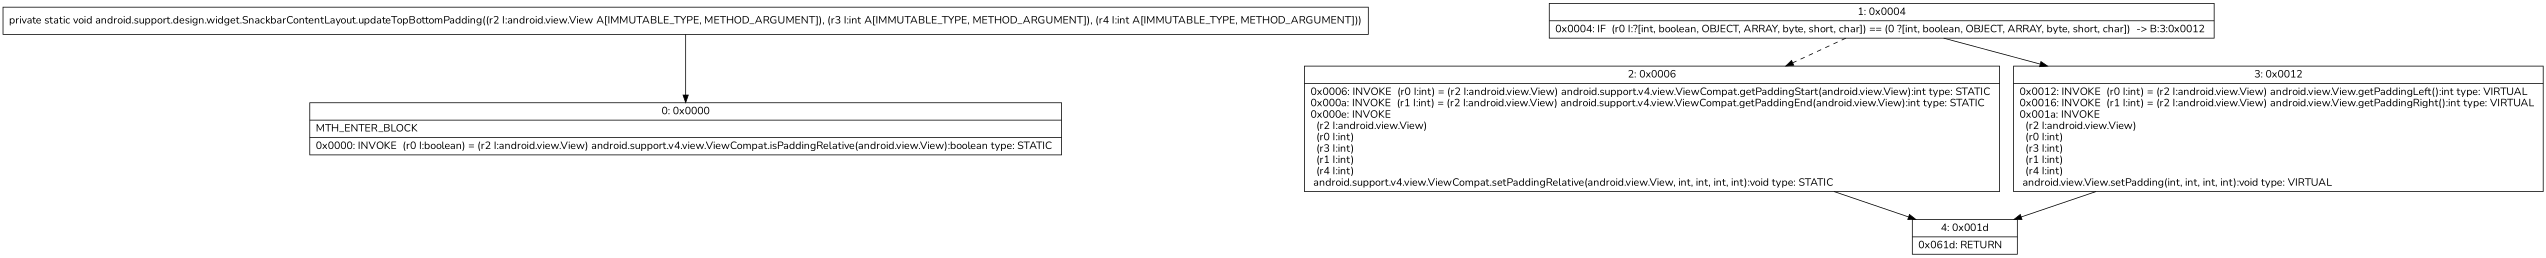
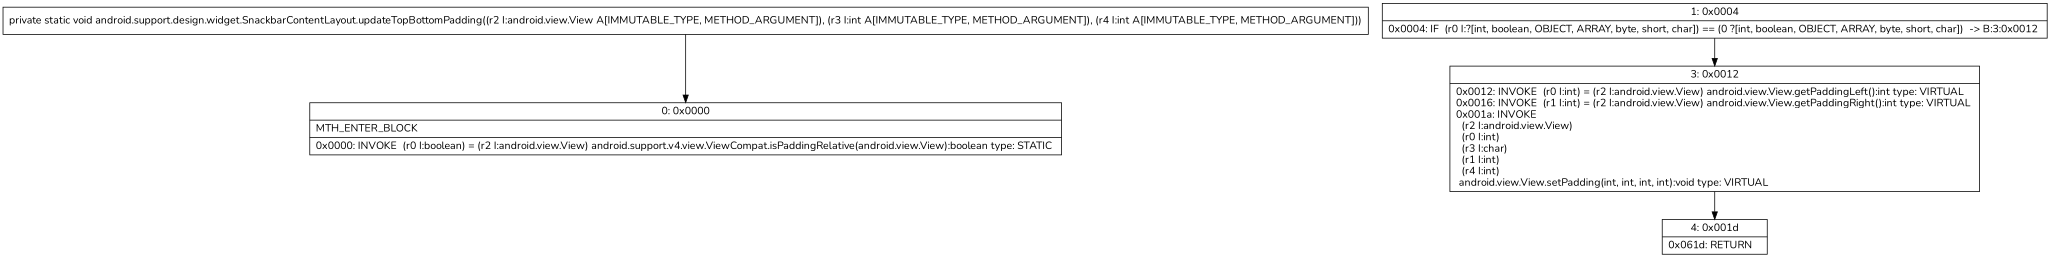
node "2: 0x0006": removed
node "3: 0x0012": text "(r3 I:int)" -> "(r3 I:char)"
